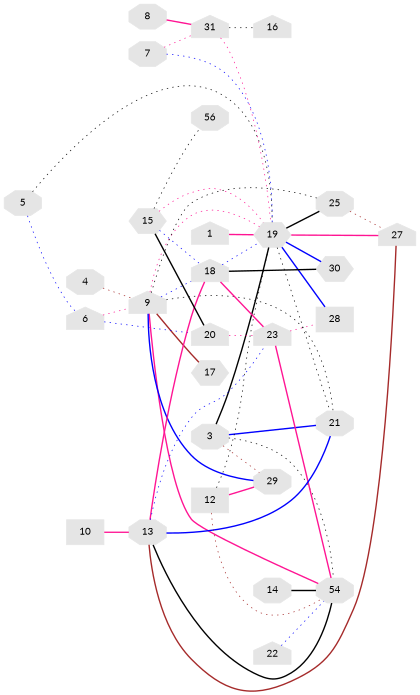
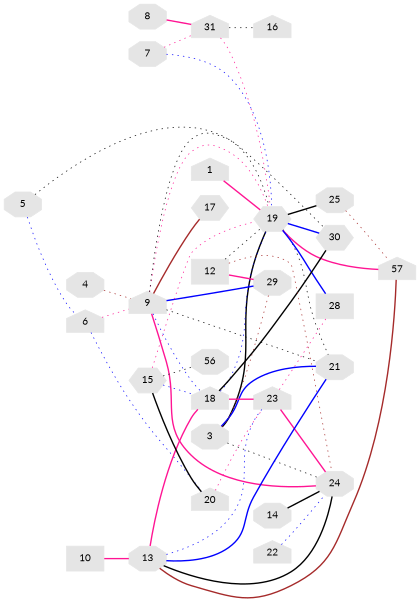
edge "25" -- "9": now "30" -- "9"
node "27": label "27" -> "57"
node "54": label "54" -> "24"
